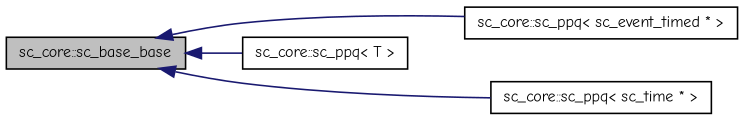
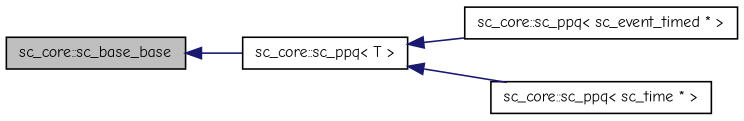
edge "sc_core::sc_ppq< sc_event_timed * >" -> "sc_core::sc_base_base": now "sc_core::sc_ppq< sc_event_timed * >" -> "sc_core::sc_ppq< T >"
edge "sc_core::sc_ppq< sc_time * >" -> "sc_core::sc_base_base": now "sc_core::sc_ppq< sc_time * >" -> "sc_core::sc_ppq< T >"
